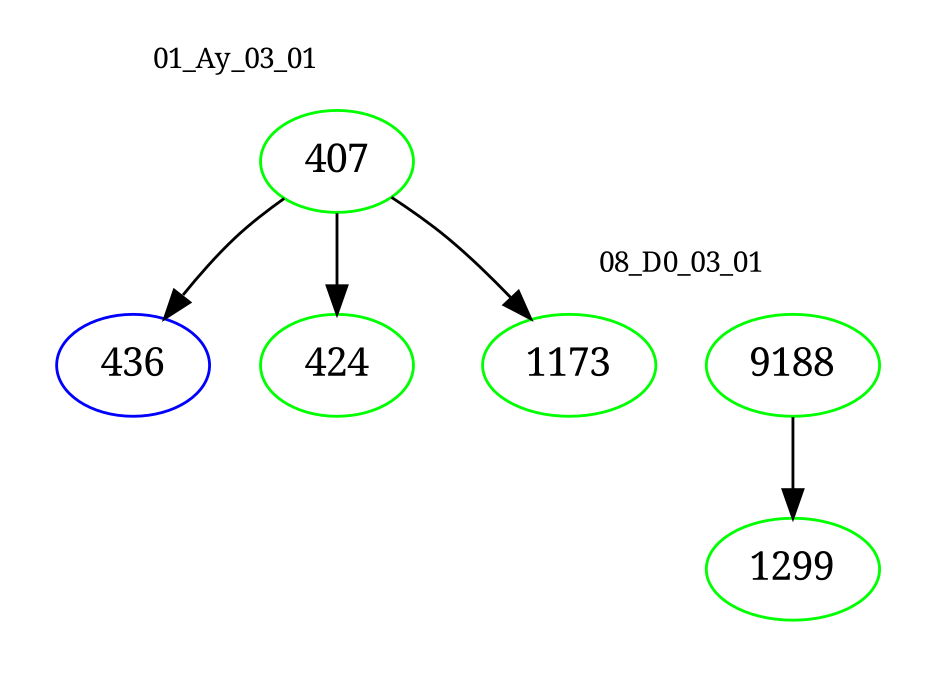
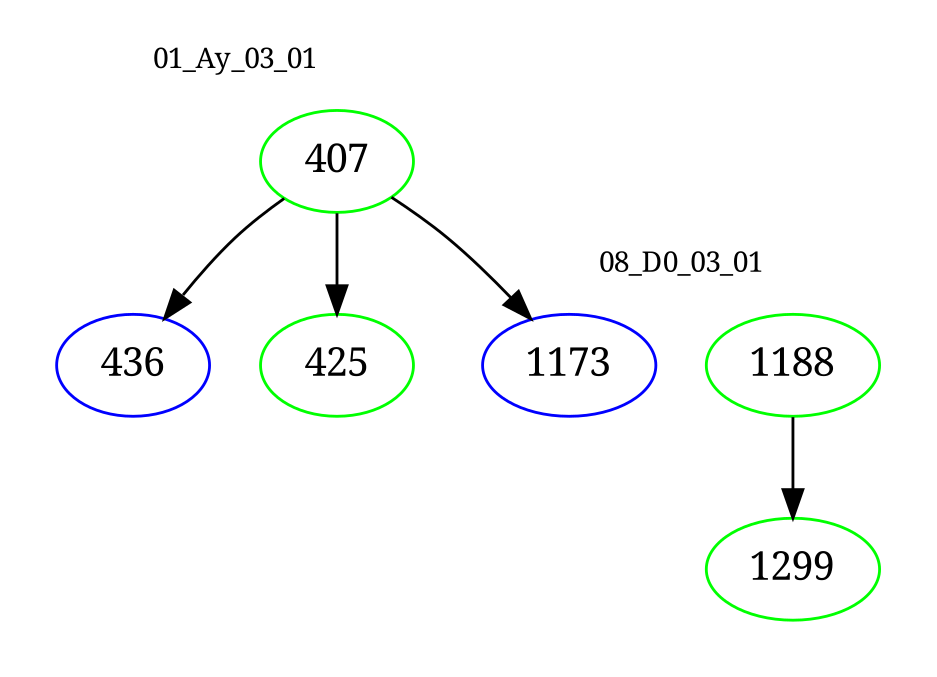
node "424": label "424" -> "425"
node "1173": color green -> blue
node "9188": label "9188" -> "1188"
